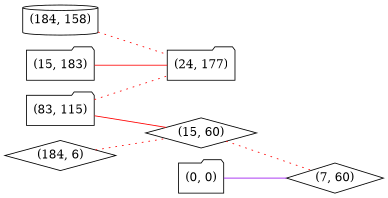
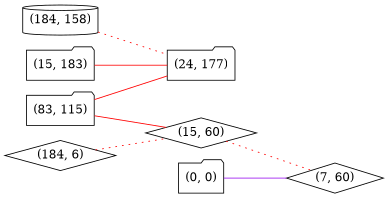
edge "(24, 177)" -- "(83, 115)": style dotted -> solid
